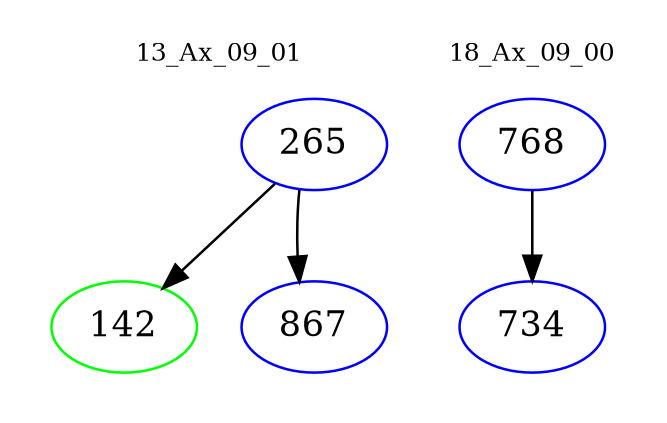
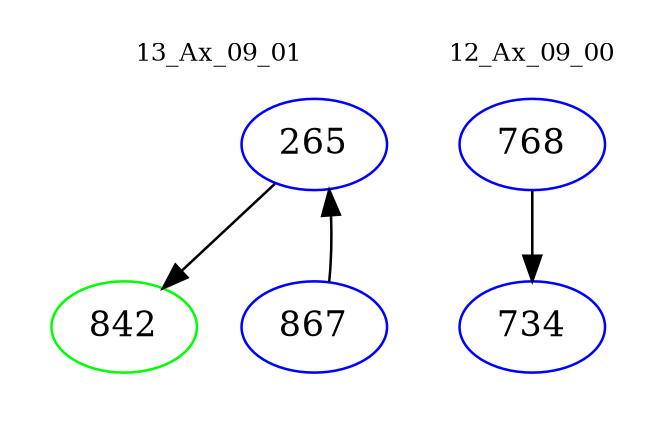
cluster "18_Ax_09_00": label "18_Ax_09_00" -> "12_Ax_09_00"
edge "265" -> "867": reversed
node "142": label "142" -> "842"
